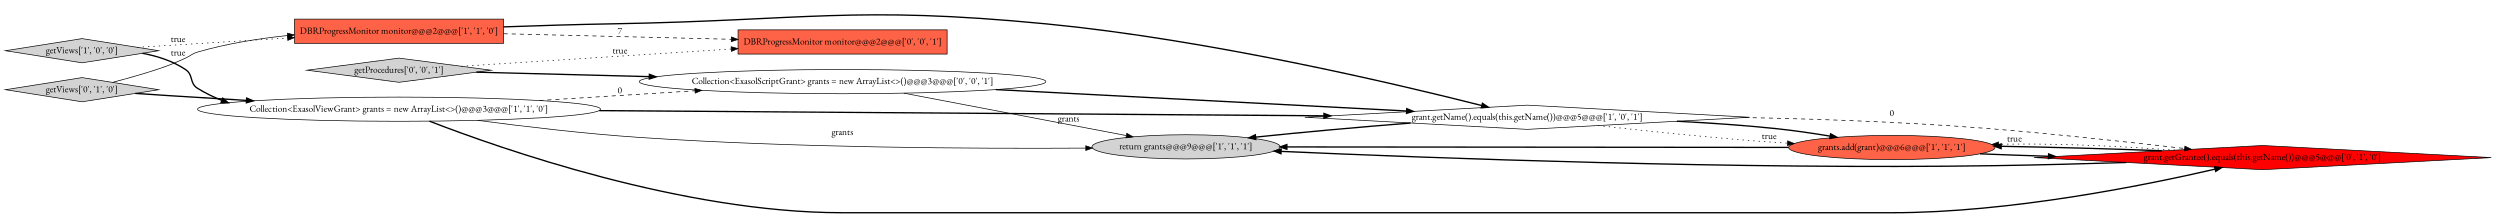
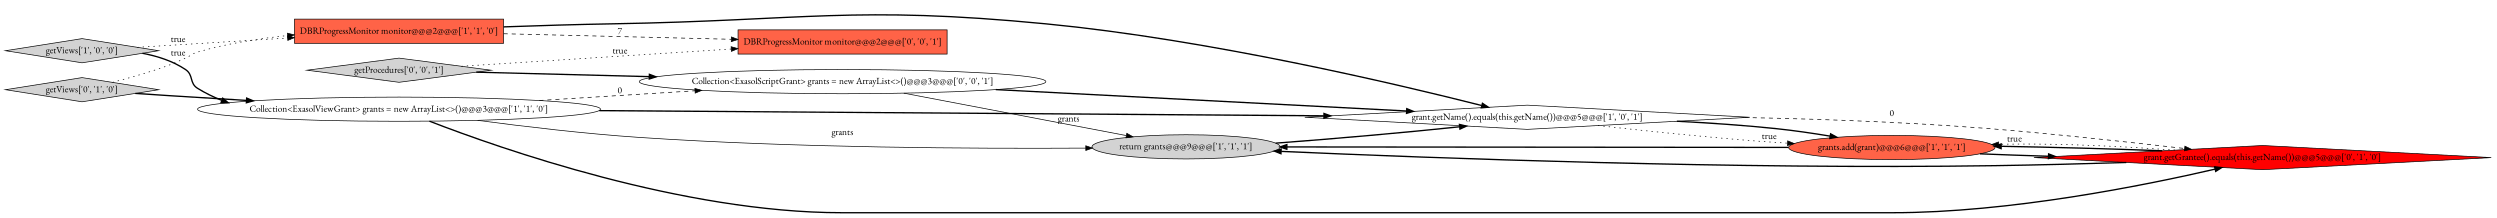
edge "getViews['0', '1', '0']" -> "DBRProgressMonitor monitor@@@2@@@['1', '1', '0']": style solid -> dotted
edge "grant.getName().equals(this.getName())@@@5@@@['1', '0', '1']" -> "return grants@@@9@@@['1', '1', '1']": reversed
